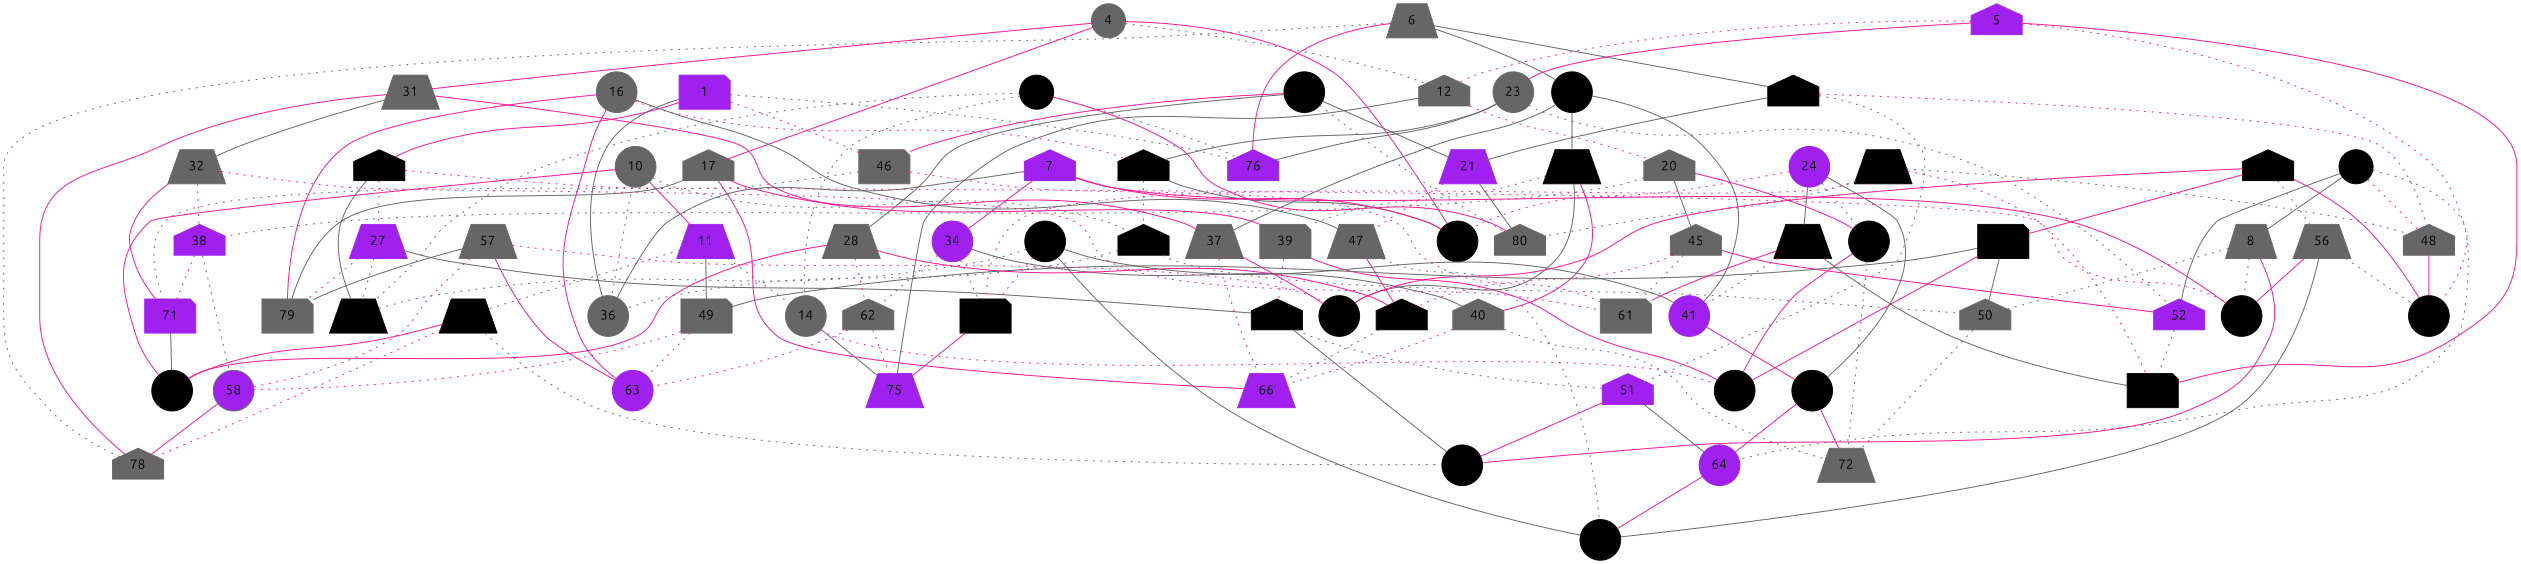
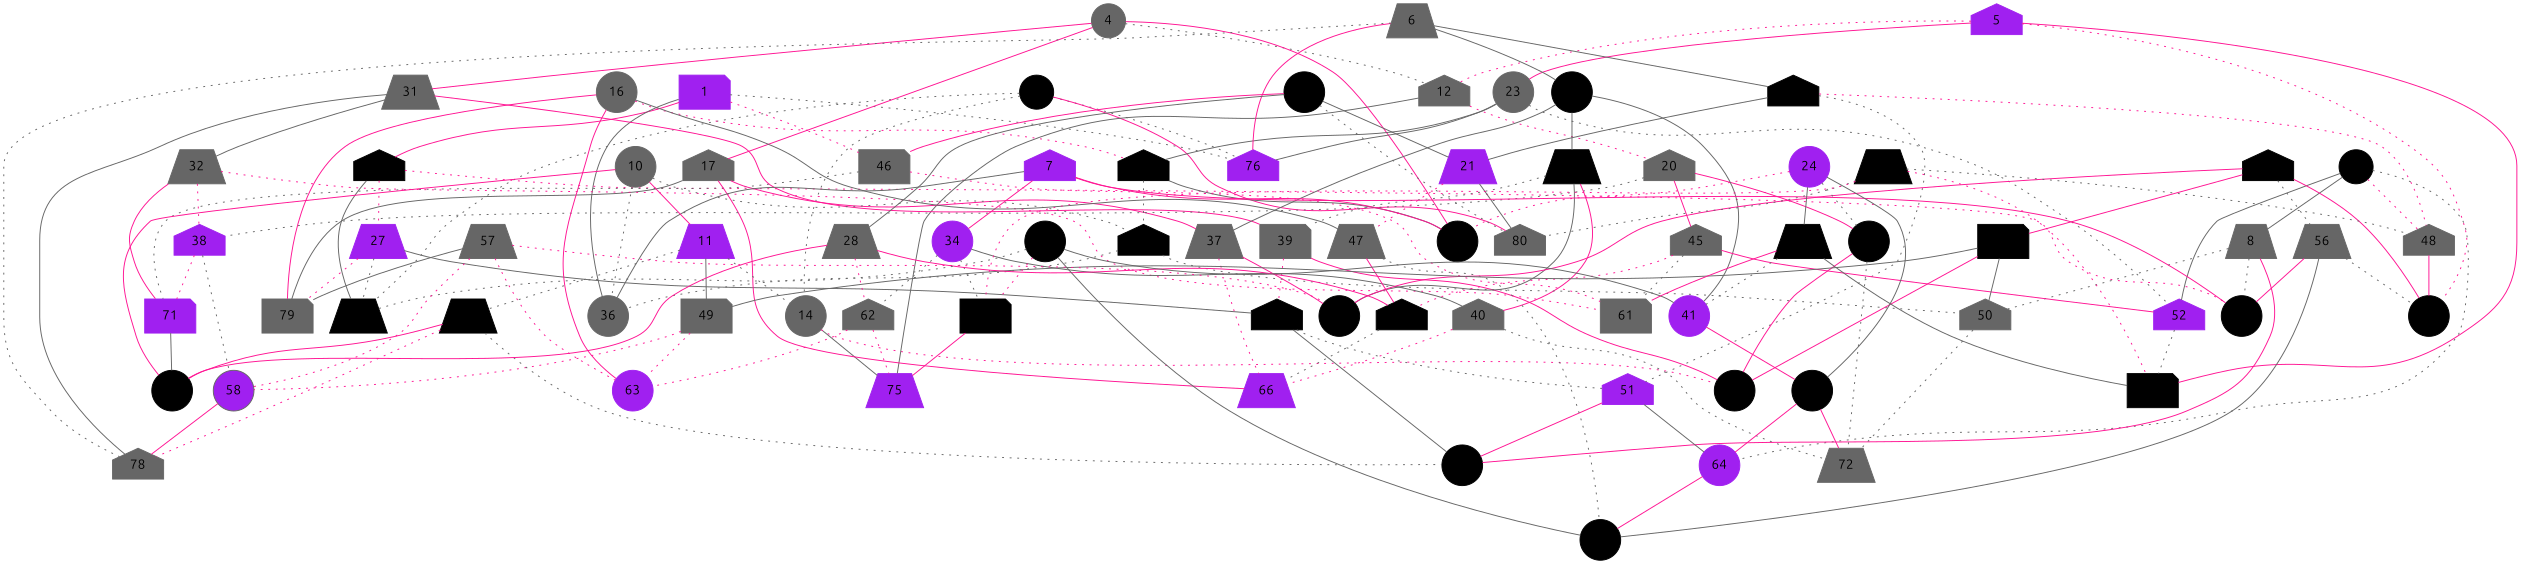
edge "31" -- "78": color deeppink -> gray40
edge "20" -- "45": color gray40 -> deeppink
edge "57" -- "63": style solid -> dotted
